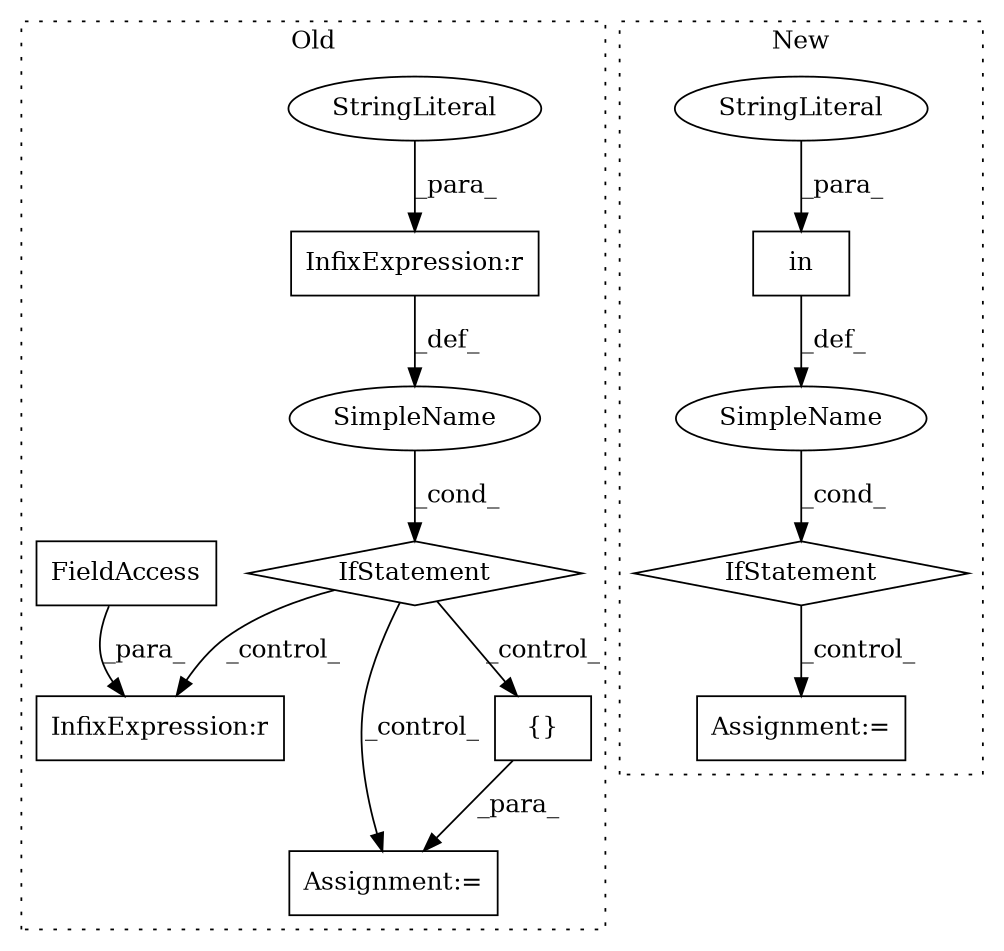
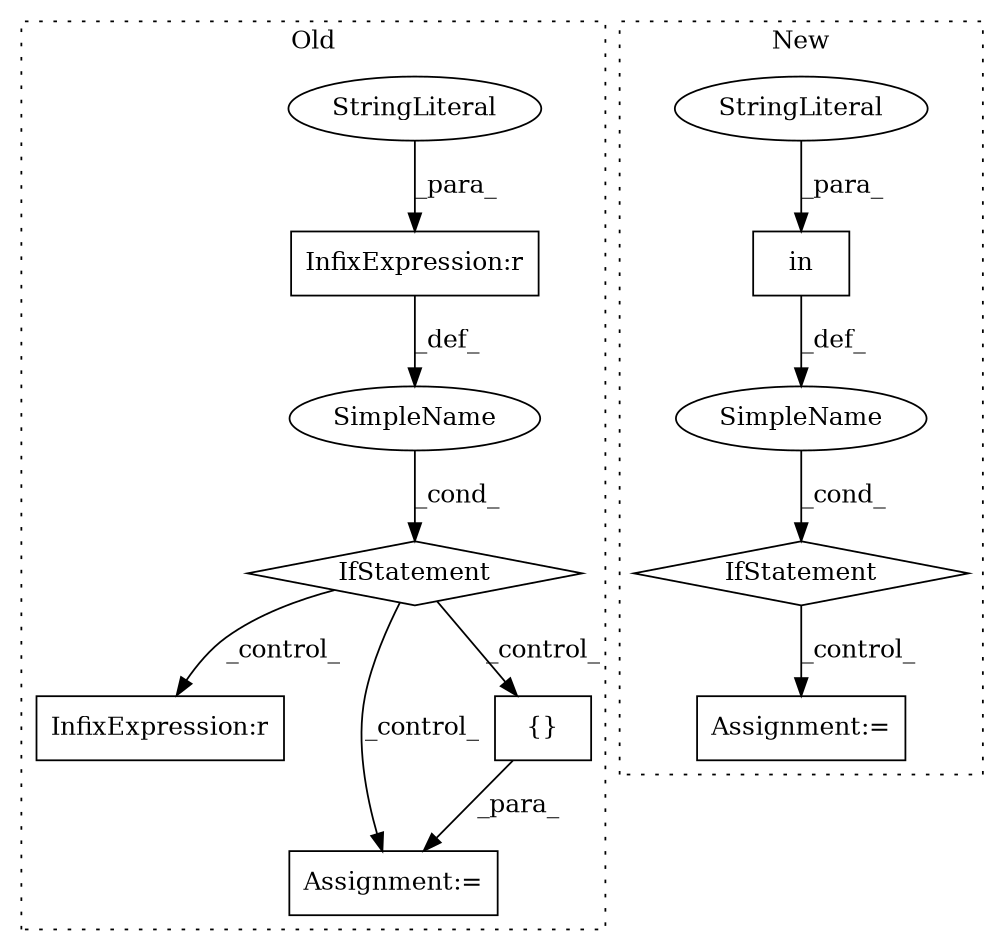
node "FieldAccess": removed
